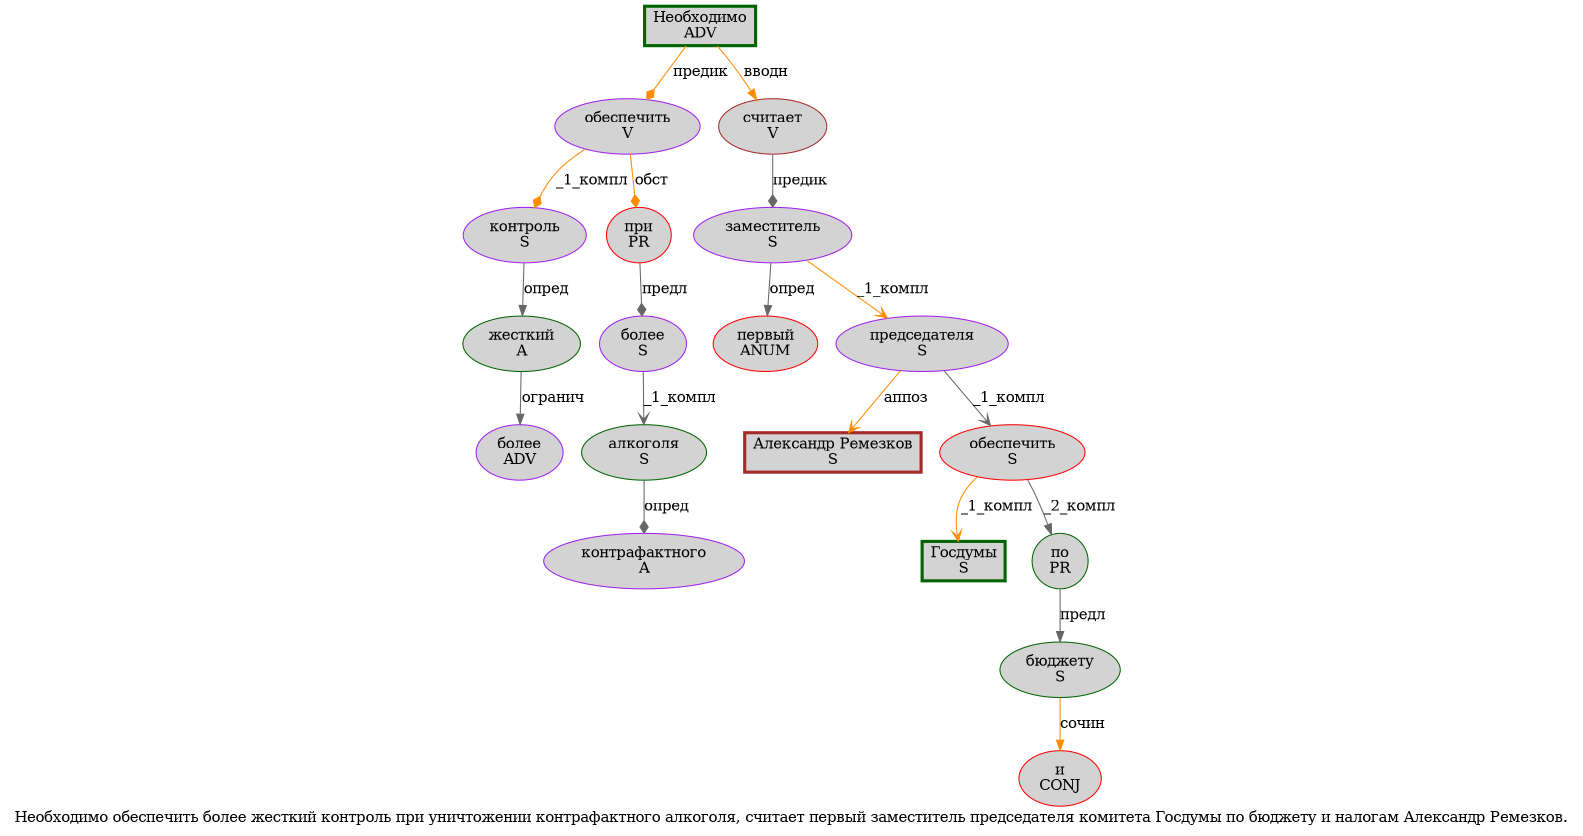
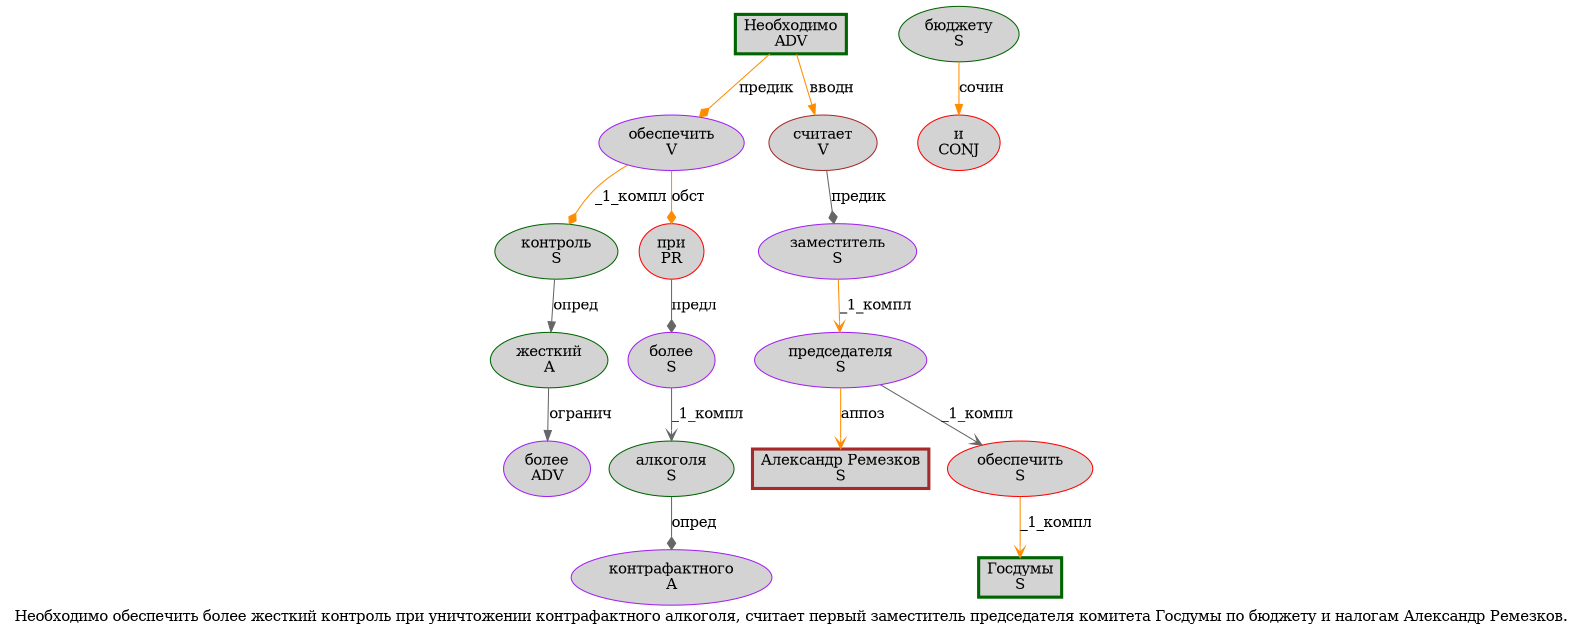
node "контроль S": color purple -> darkgreen
node "первый ANUM": removed
node "по PR": removed
